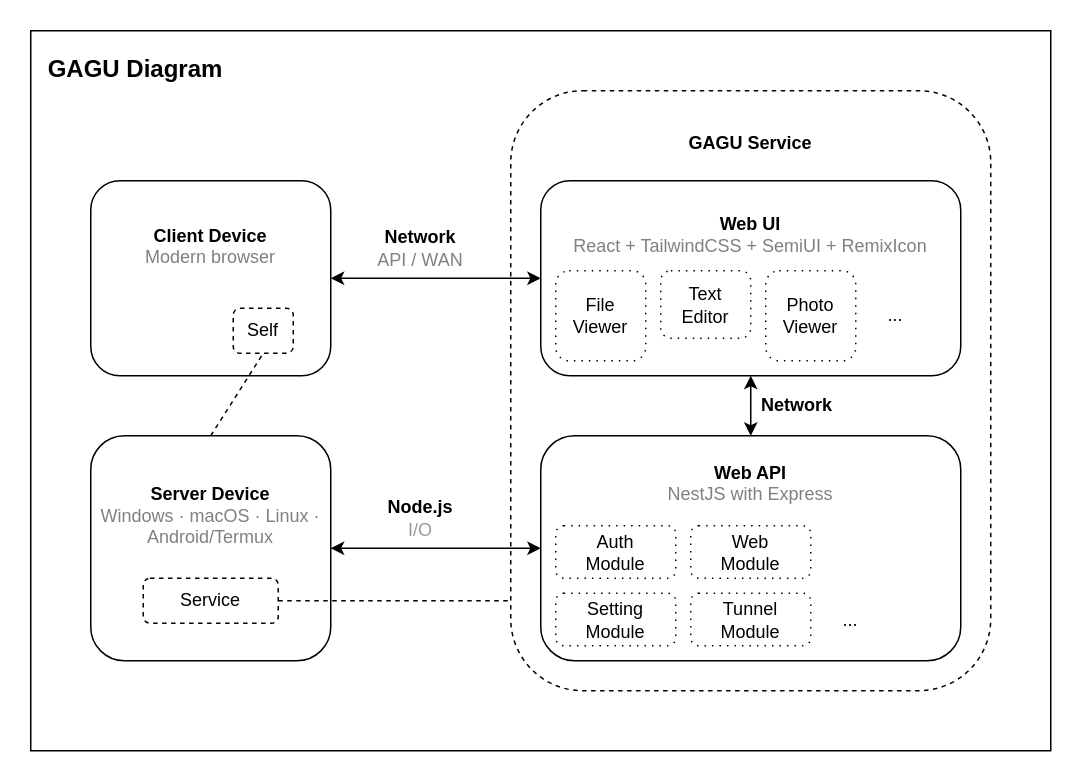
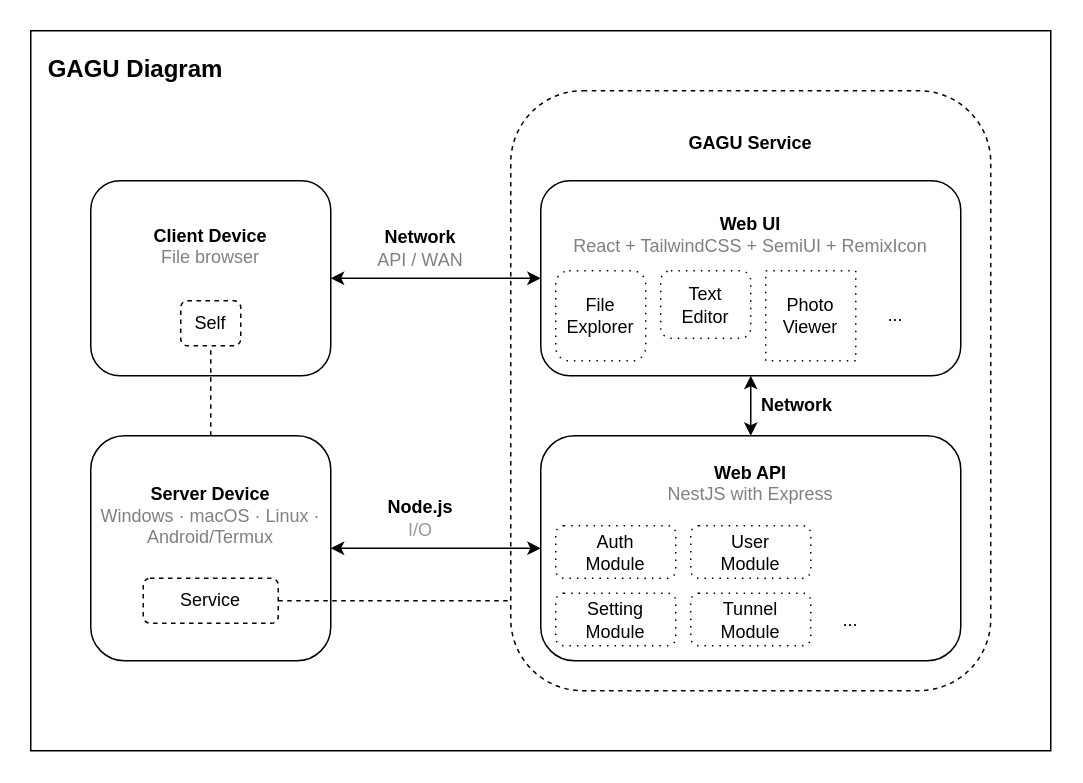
node "Client Device Modern browser": label "Client Device Modern browser" -> "Client Device File browser"
node "File Viewer": label "File Viewer" -> "File Explorer"
node "Photo Viewer": shape rounded rectangle -> rectangle
node "Self": moved (263, 331) -> (211, 323)
node "Web Module": label "Web Module" -> "User Module"
